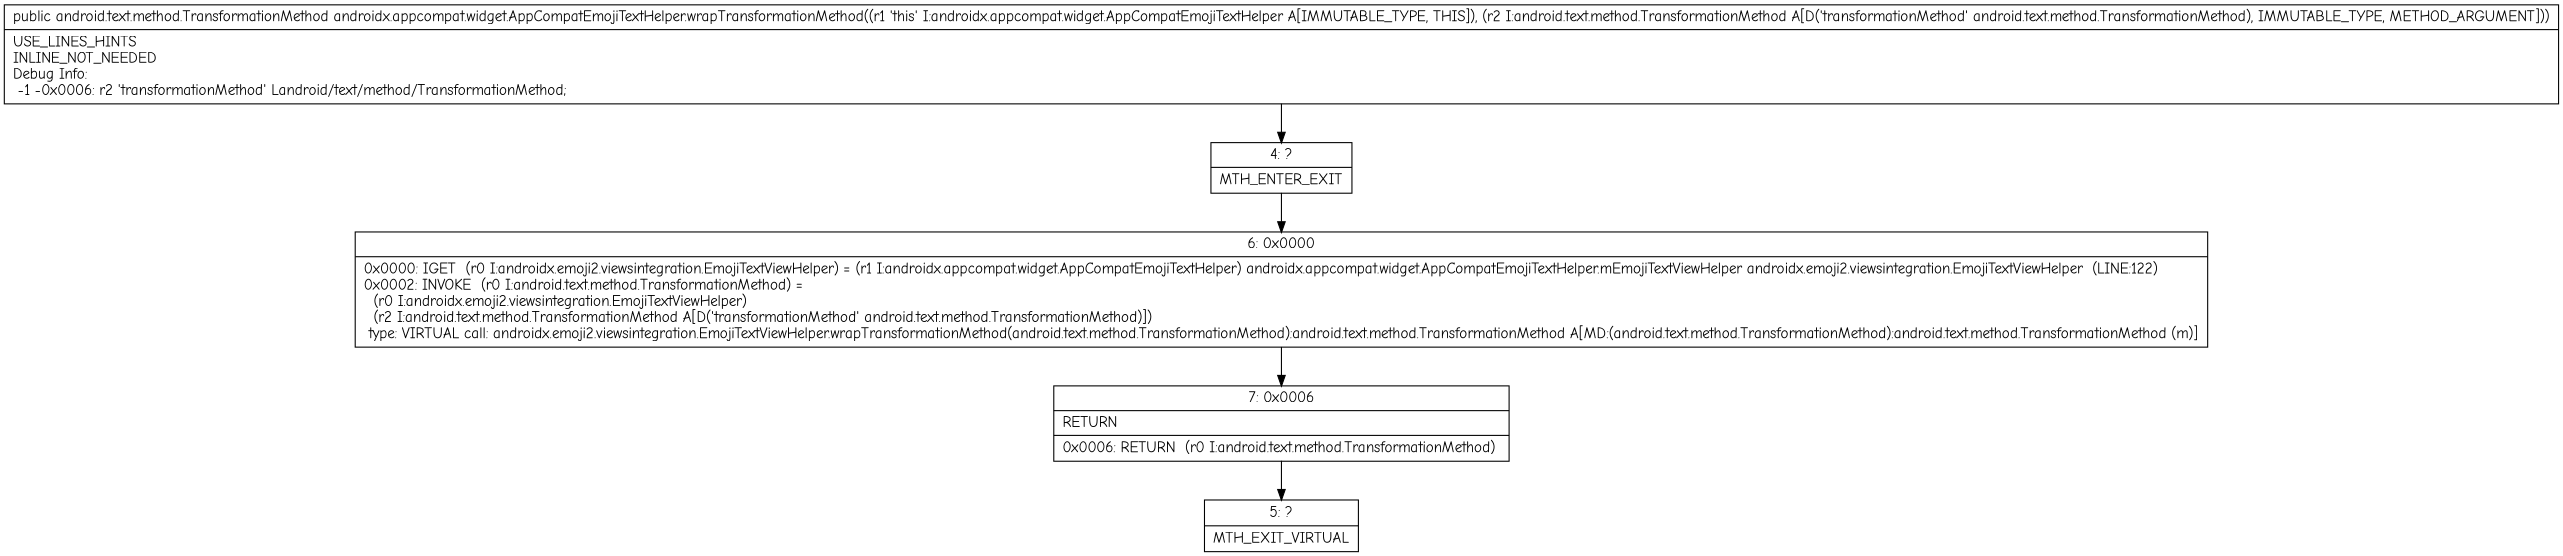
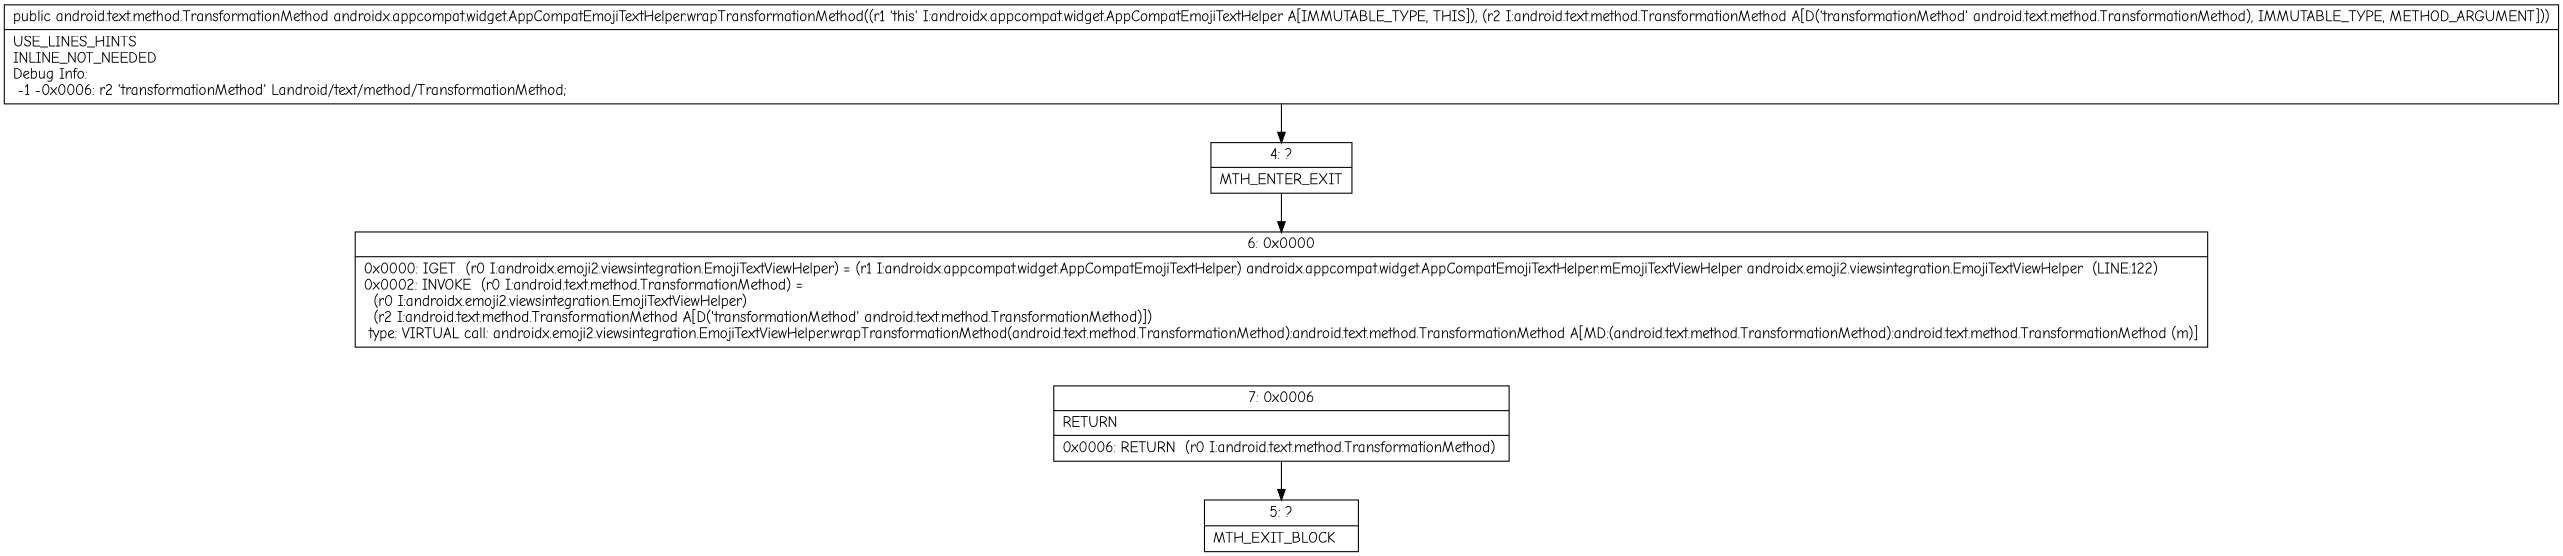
edge "6: 0x0000" -> "7: 0x0006": removed
node "5: ?": text "MTH_EXIT_VIRTUAL" -> "MTH_EXIT_BLOCK"
